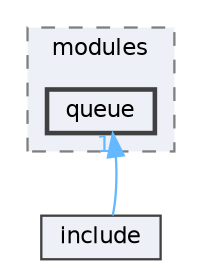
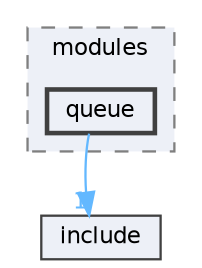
edge "include" -> "queue": reversed
